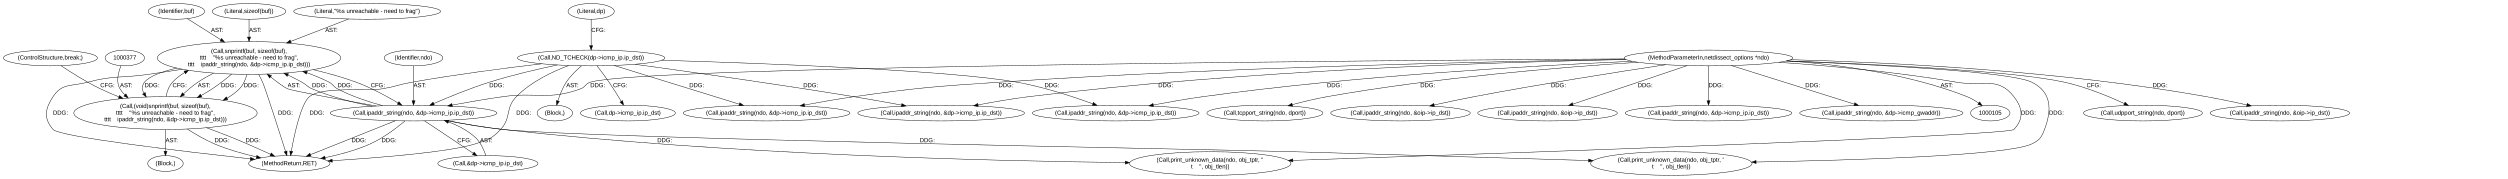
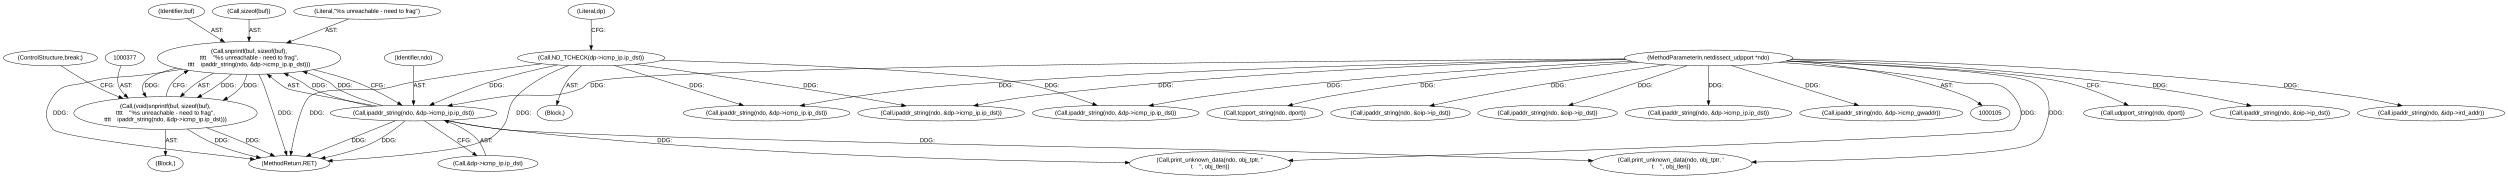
node "(Literal,sizeof(buf))": label "(Literal,sizeof(buf))" -> "(Call,sizeof(buf))"
node "(MethodParameterIn,netdissect_options *ndo)": label "(MethodParameterIn,netdissect_options *ndo)" -> "(MethodParameterIn,netdissect_udpport *ndo)"
node "(Call,dp->icmp_ip.ip_dst)": removed
node "(Call,ipaddr_string(ndo, &idp->ird_addr))": added
